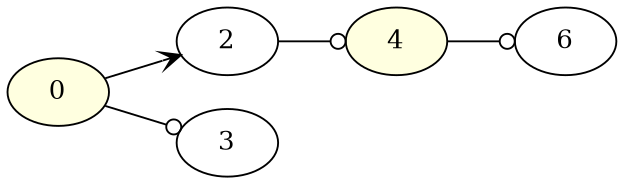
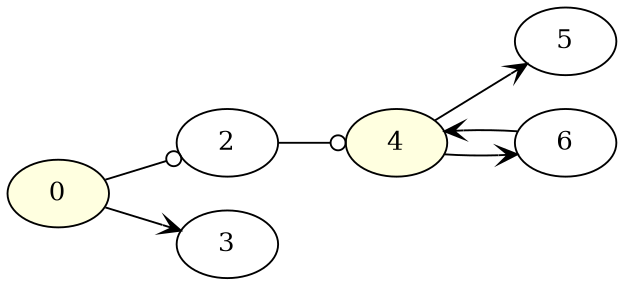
edge "4" -> "6": arrowhead odot -> vee
node "5": added
edge "0" -> "2": arrowhead vee -> odot
edge "0" -> "3": arrowhead odot -> vee
edge "6" -> "4": added
